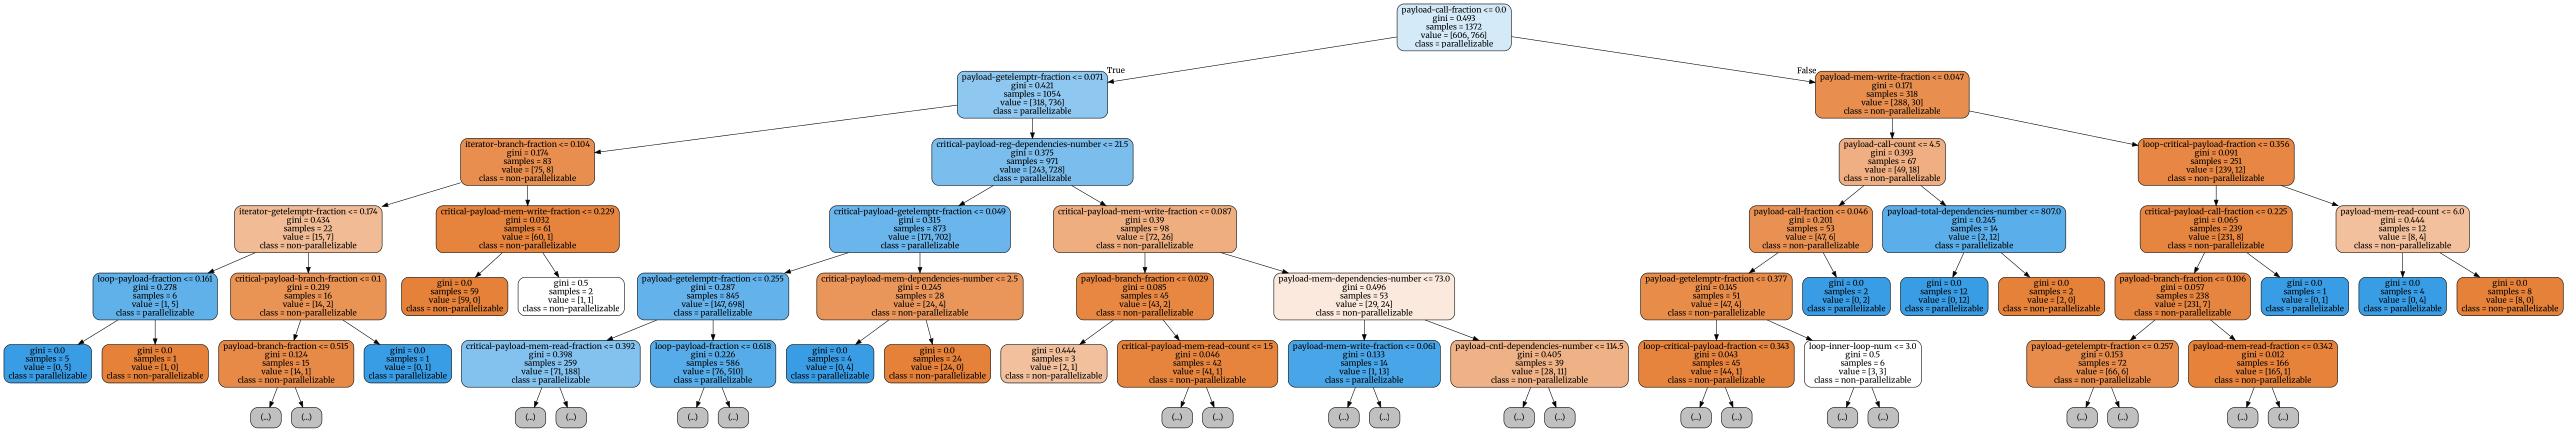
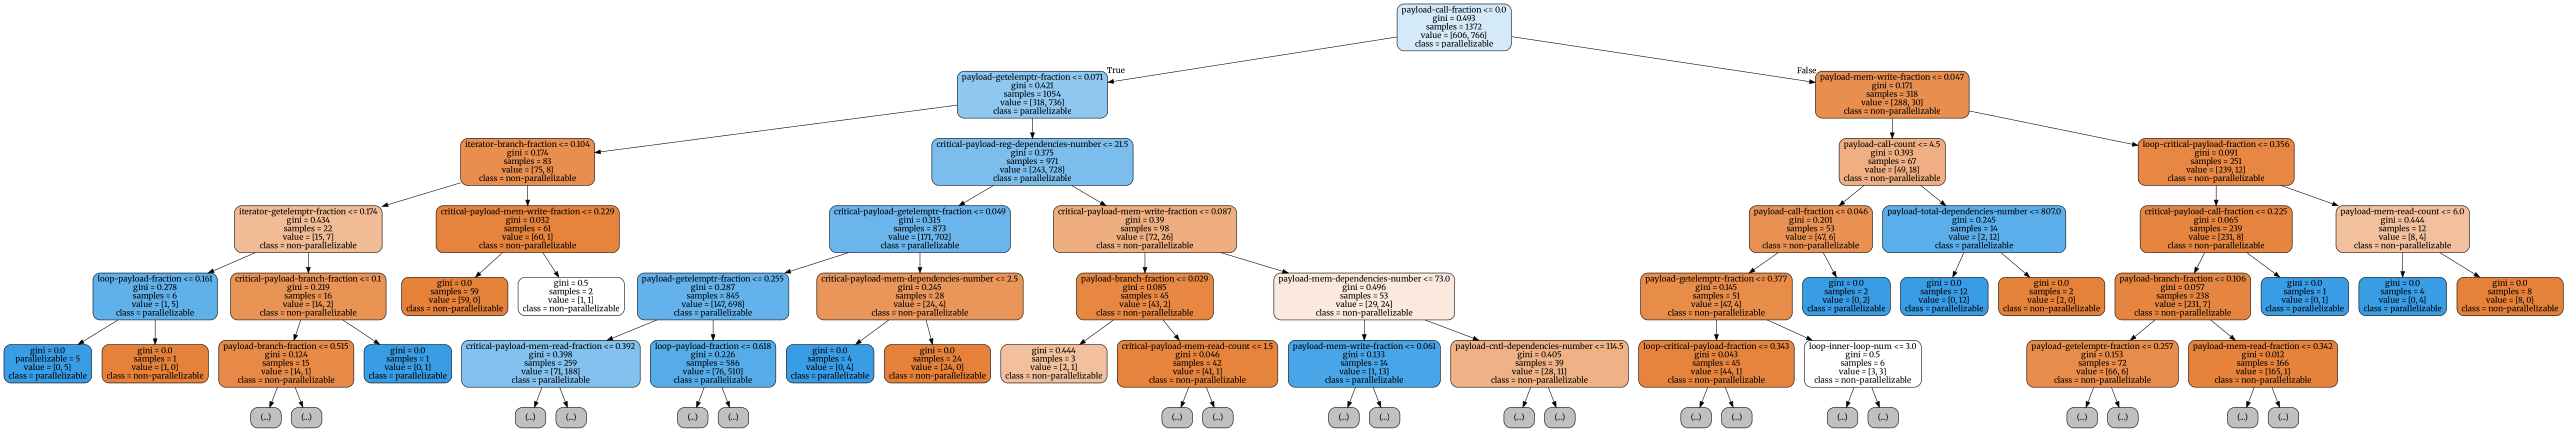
node "gini = 0.0 samples = 5 value = [0, 5] class = parallelizable": label "gini = 0.0 samples = 5 value = [0, 5] class = parallelizable" -> "gini = 0.0 parallelizable = 5 value = [0, 5] class = parallelizable"
